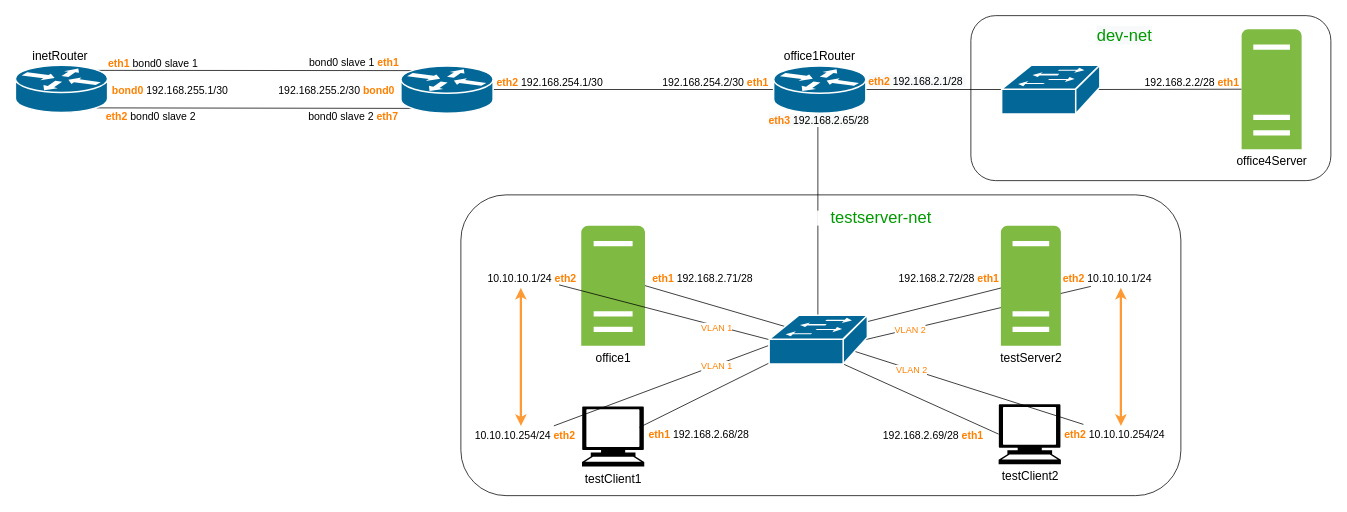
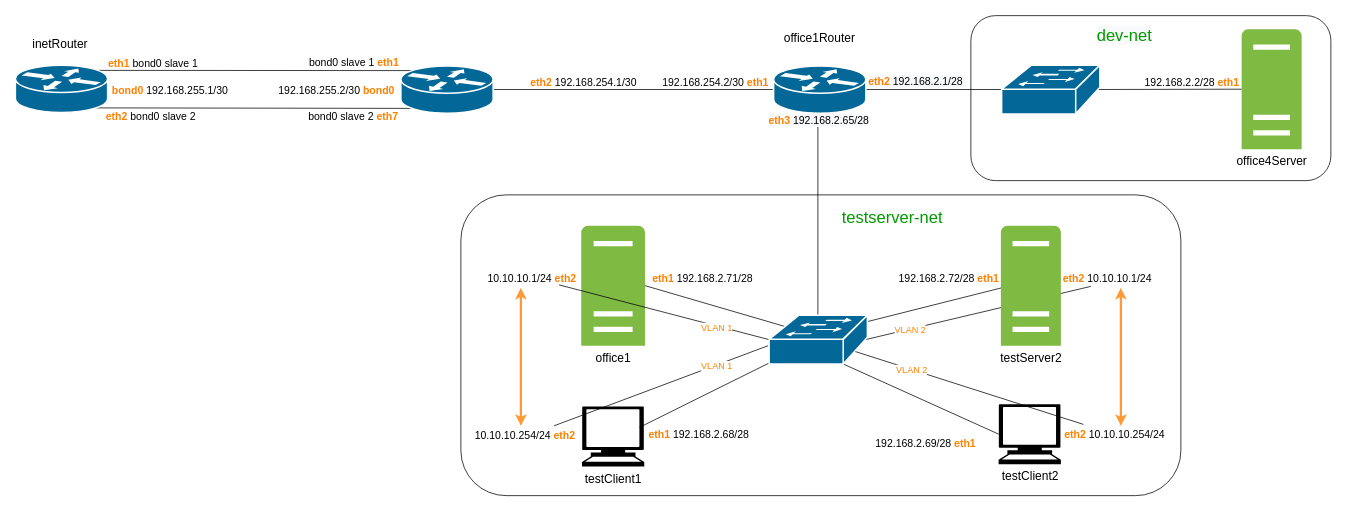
node "inetRouter": moved (65, 54) -> (65, 42)
node "office1Router": moved (824, 54) -> (824, 36)
node "eth2 192.168.254.1/30": moved (555, 81) -> (589, 81)
node "testserver-net": moved (881, 218) -> (893, 218)
node "192.168.2.69/28 eth1": moved (938, 435) -> (930, 442)
